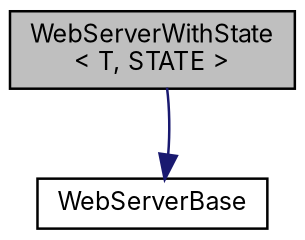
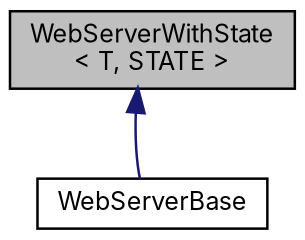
edge "WebServerWithState < T, STATE >" -> "WebServerBase": reversed
